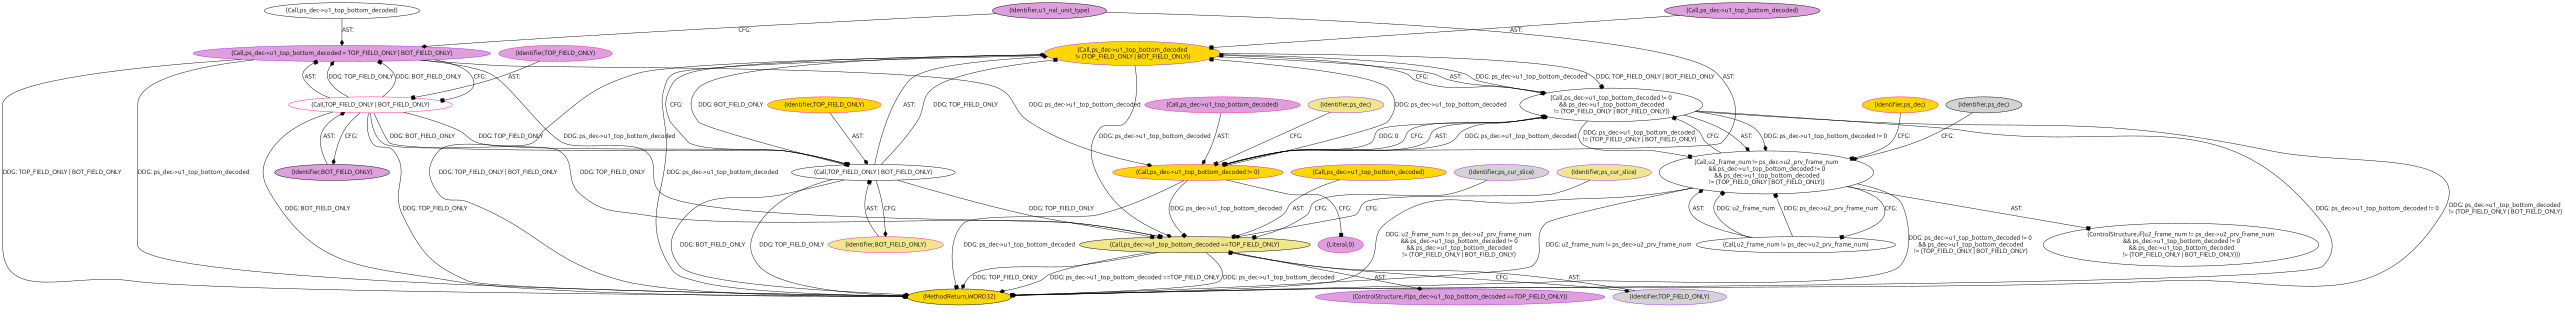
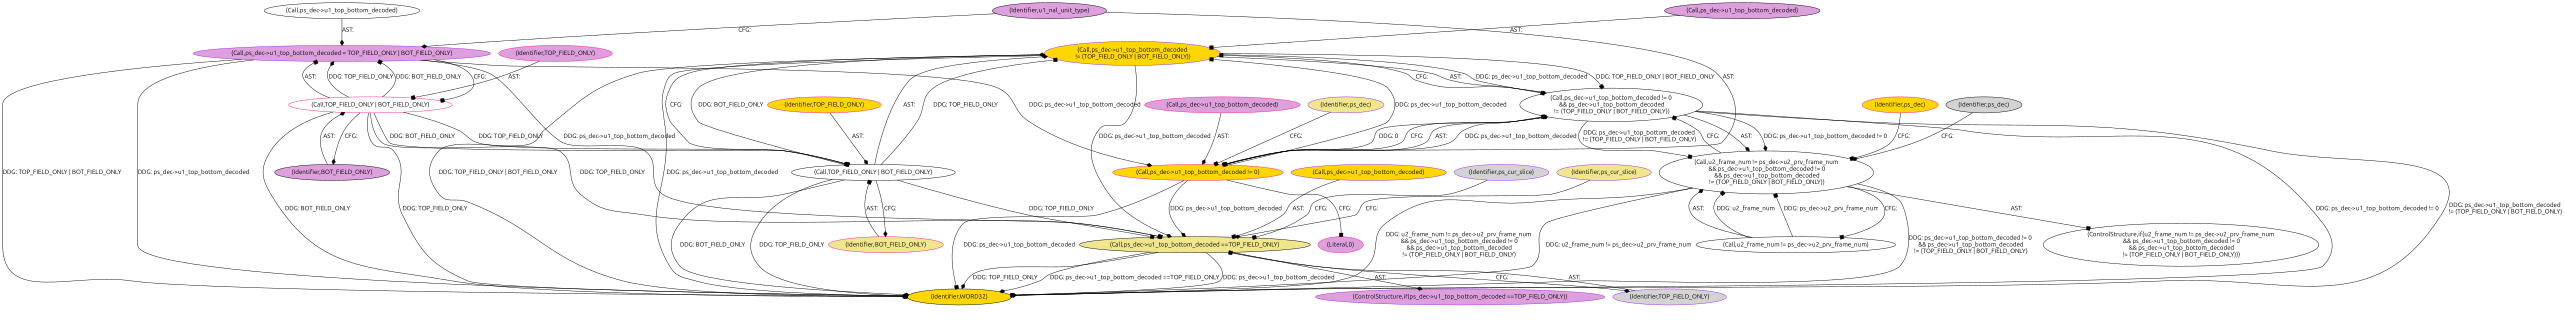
edge "(Call,ps_dec->u1_top_bottom_decoded != 0)" -> "(Call,ps_dec->u1_top_bottom_decoded ==TOP_FIELD_ONLY)": arrowhead box -> diamond
node "(MethodReturn,WORD32)": label "(MethodReturn,WORD32)" -> "(Identifier,WORD32)"
